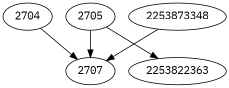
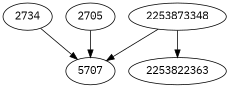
node "2704": label "2704" -> "2734"
edge "2705" -> "2253822363": now "2253873348" -> "2253822363"
node "2707": label "2707" -> "5707"
